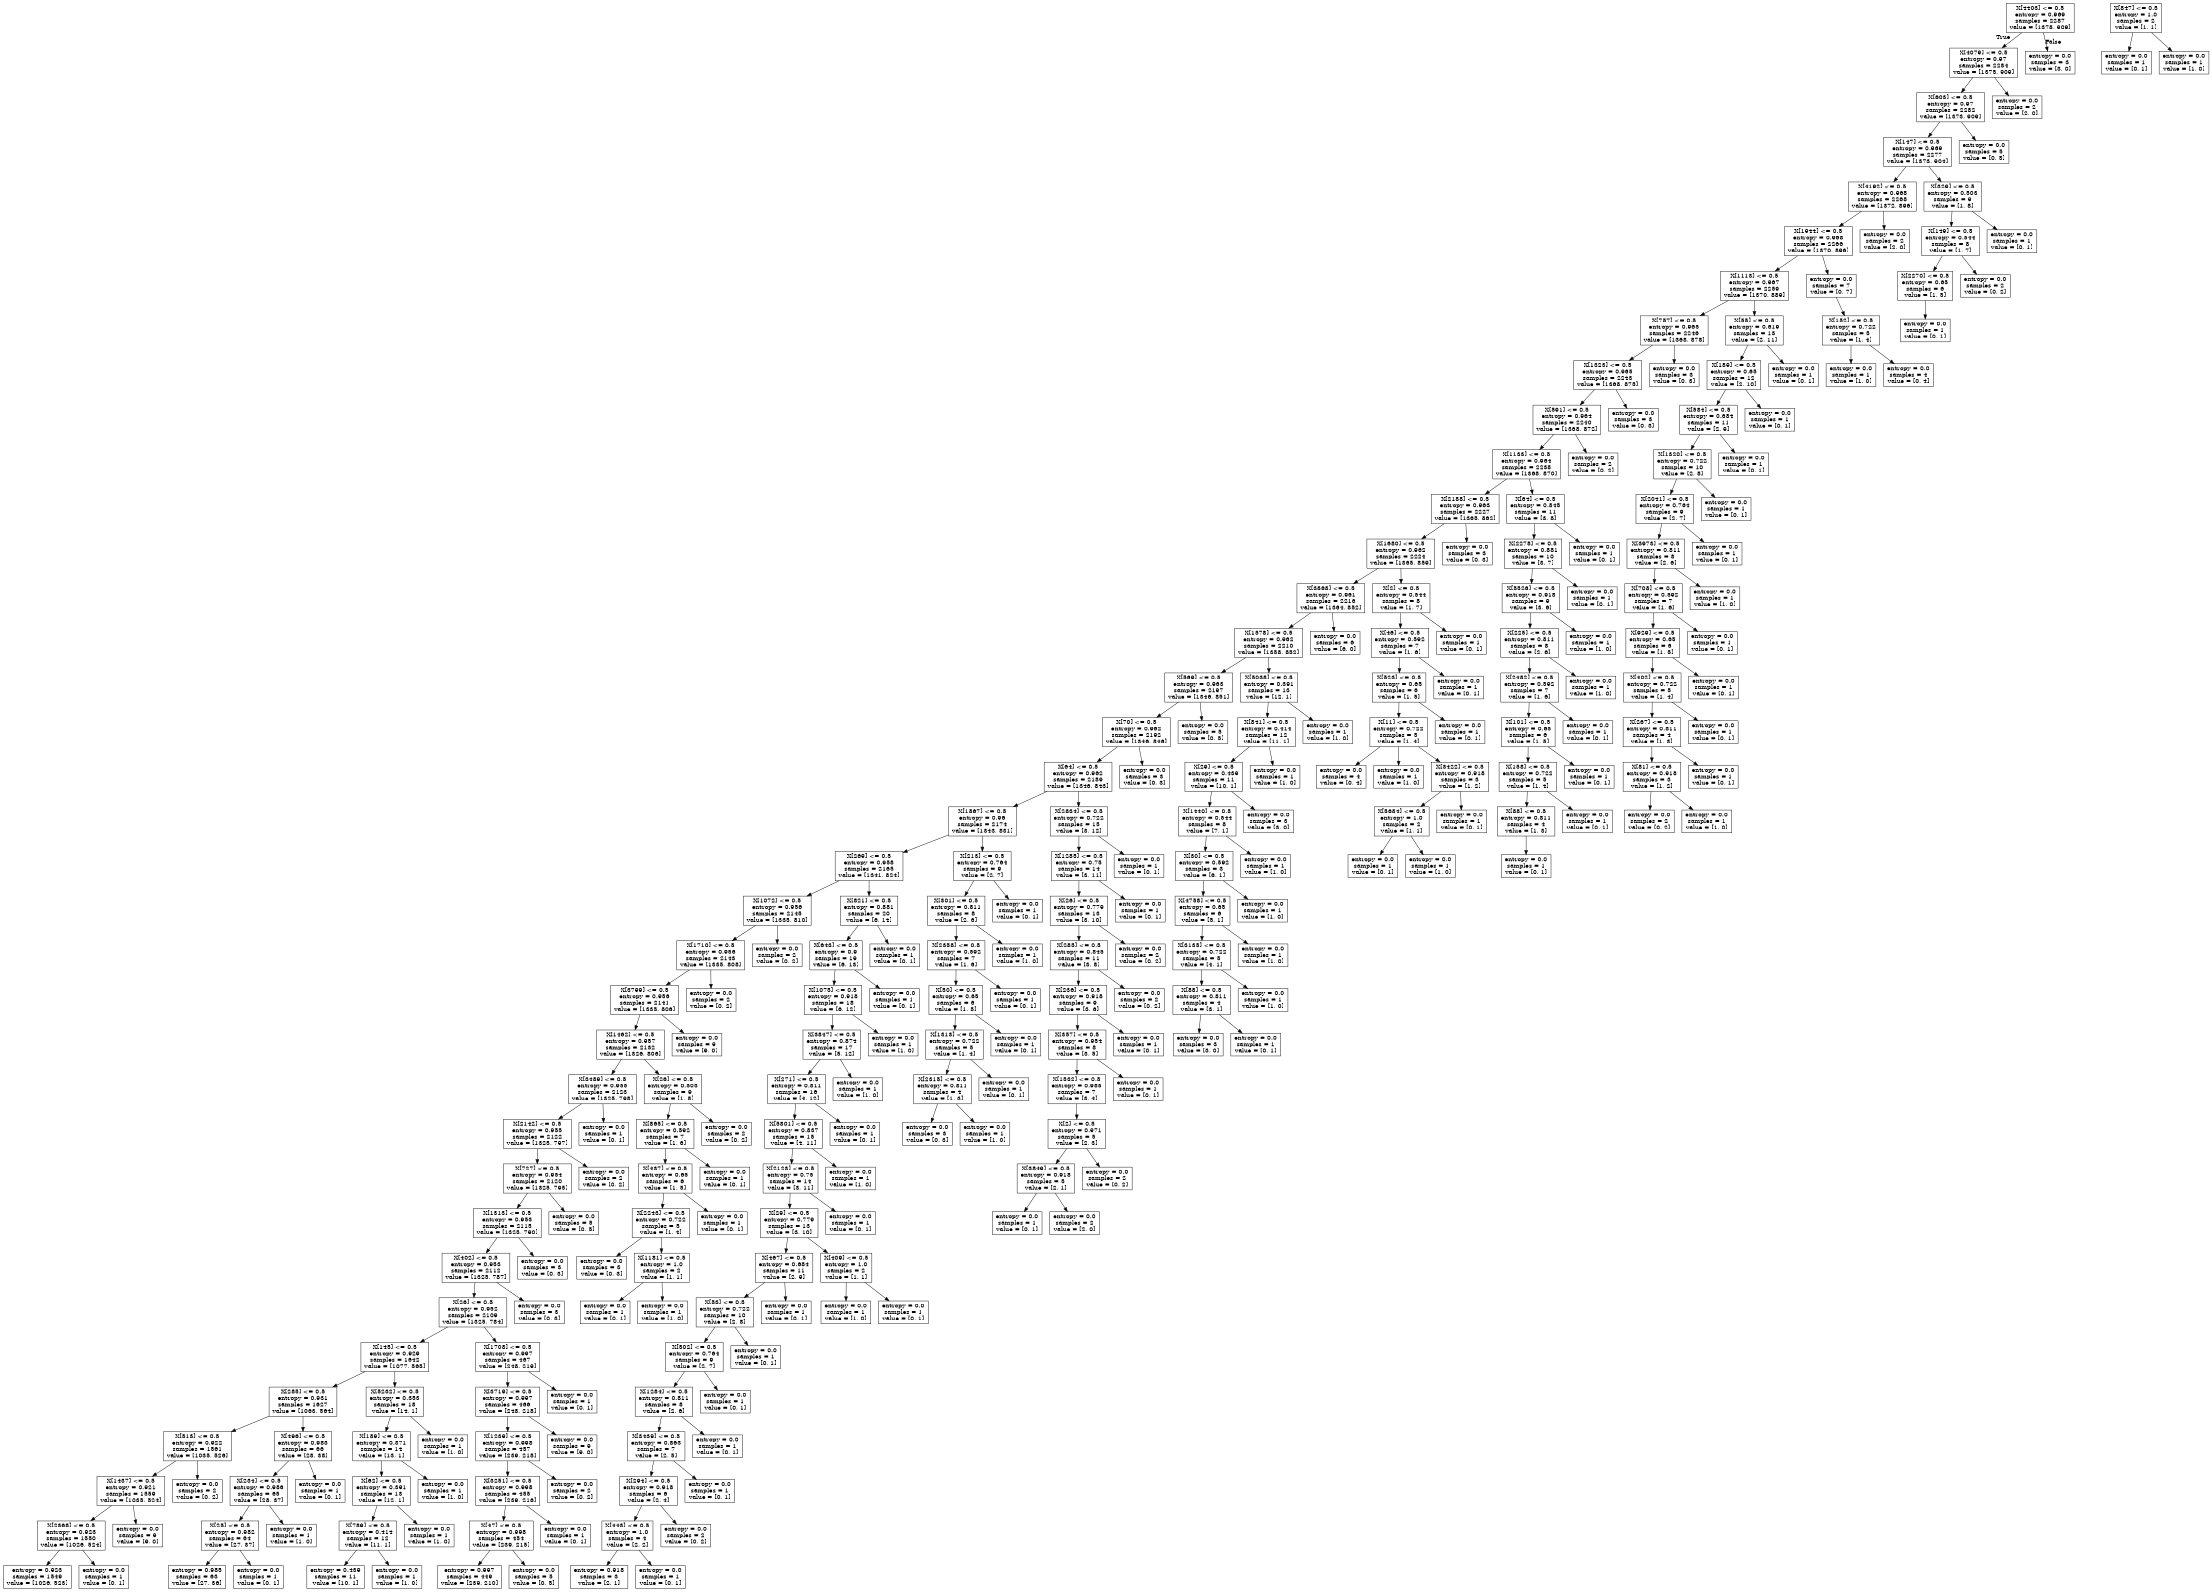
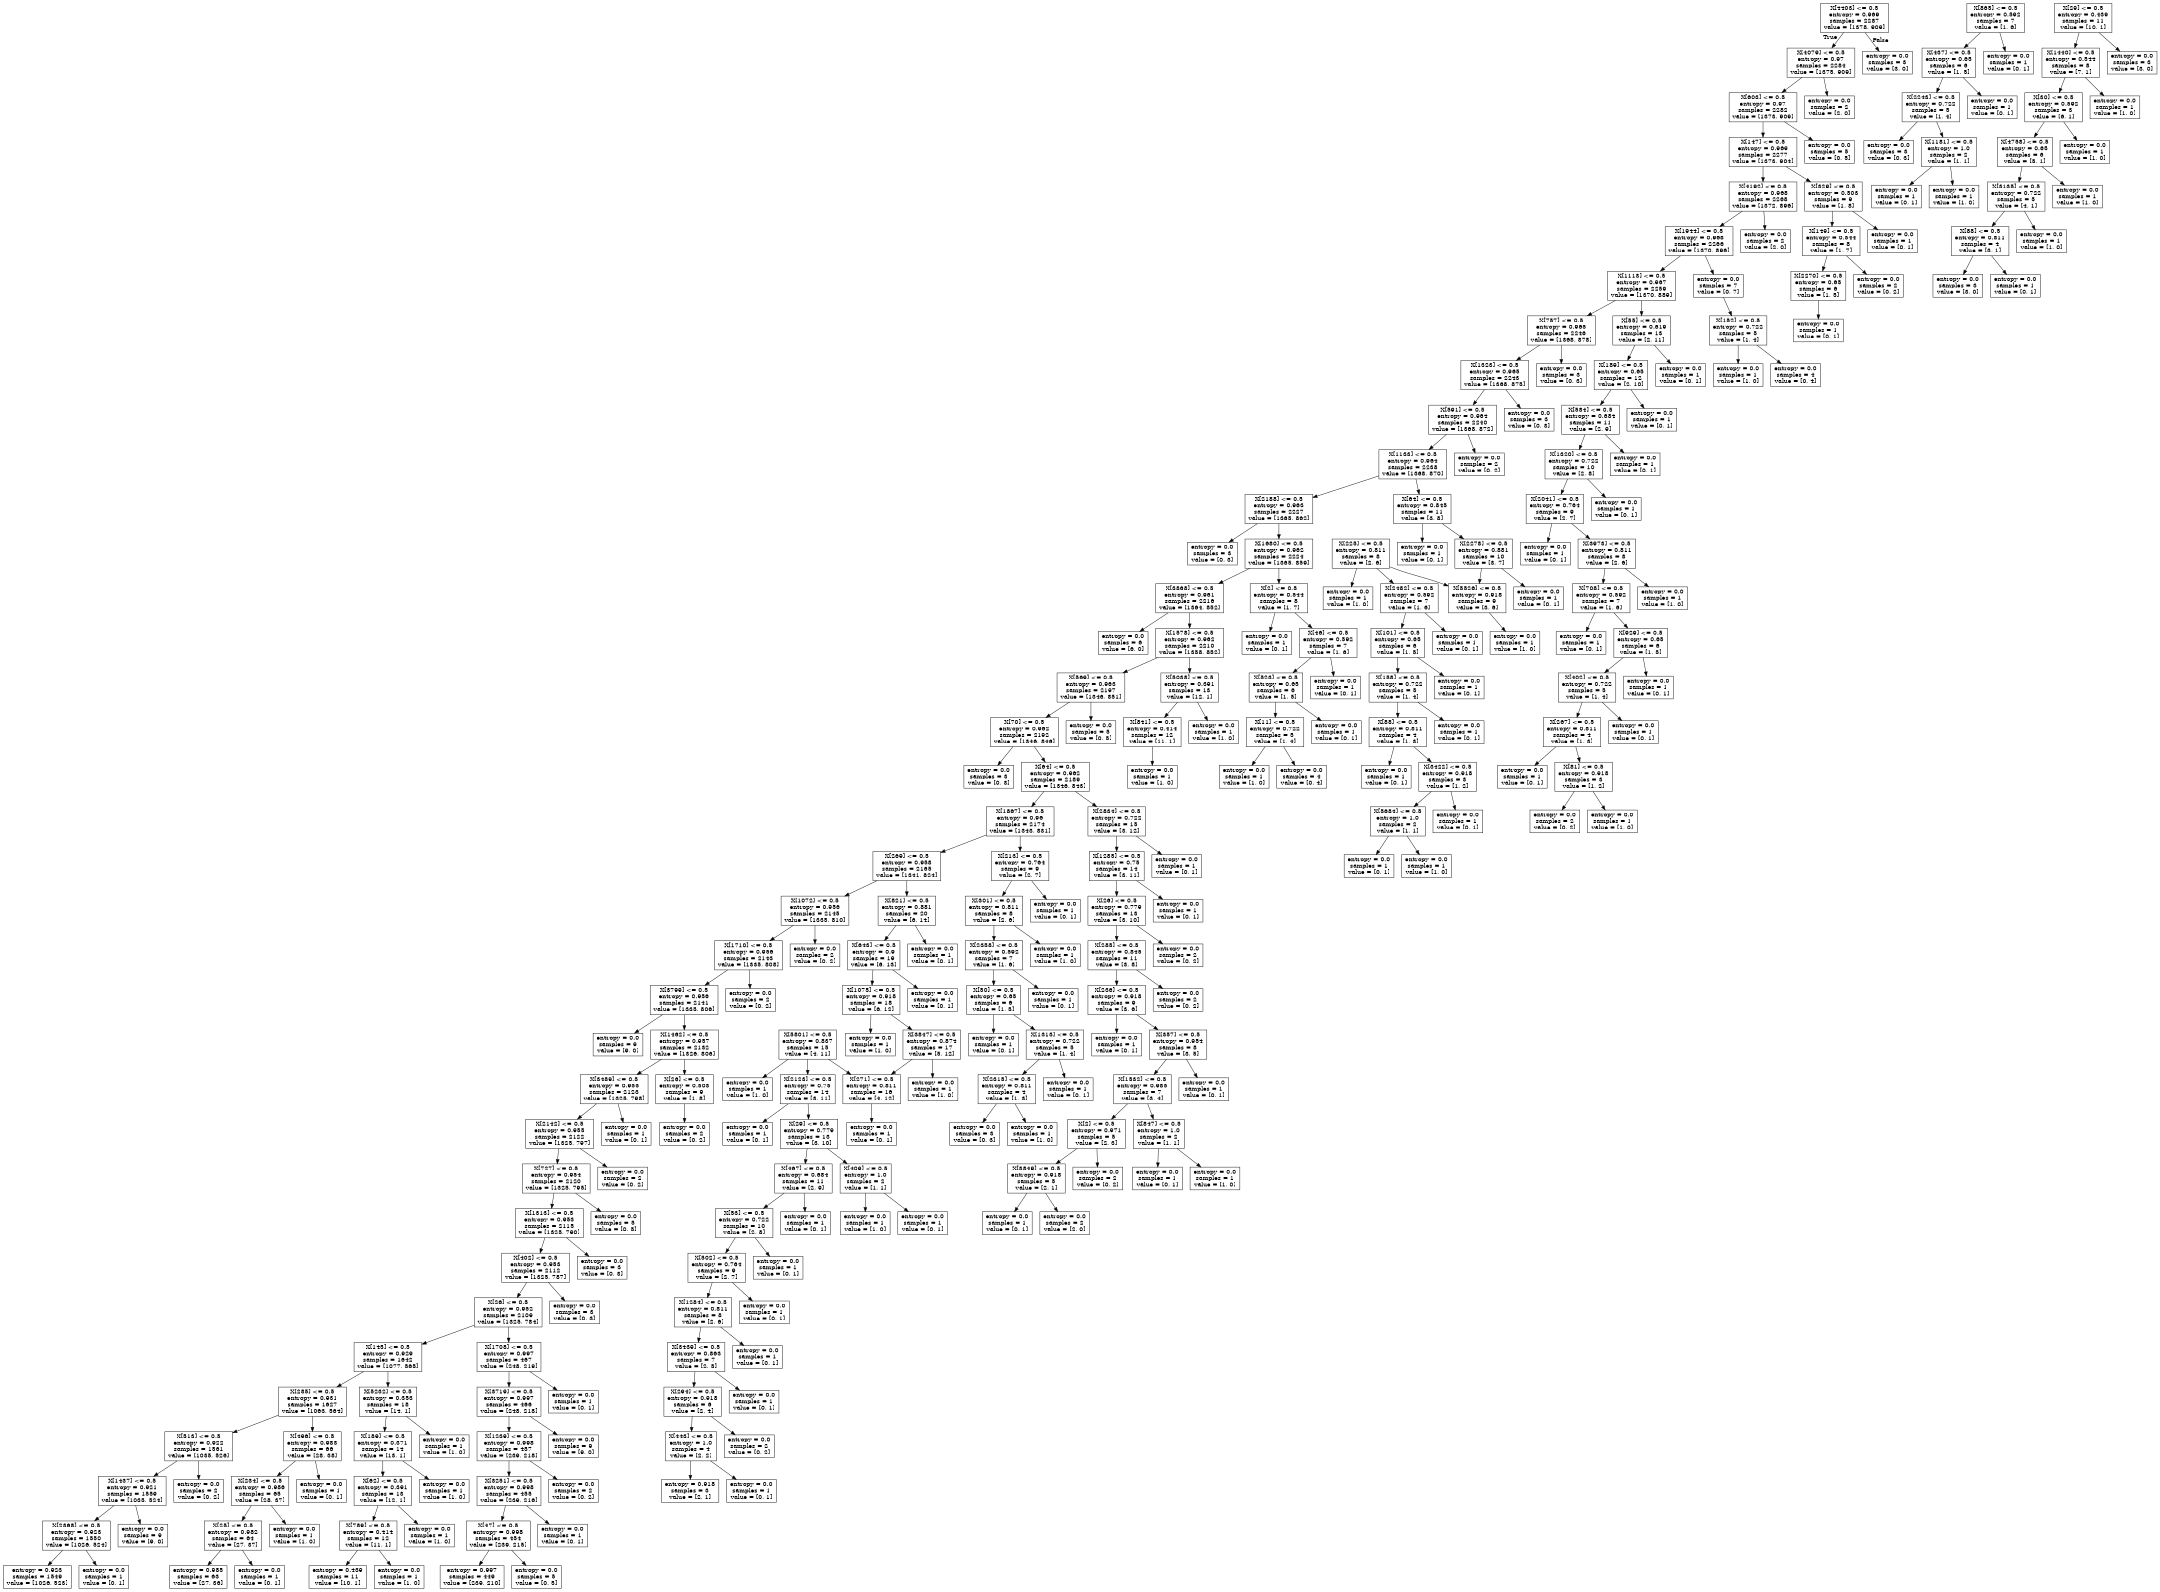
edge "X[5526] <= 0.5 entropy = 0.918 samples = 9 value = [3, 6]" -> "X[225] <= 0.5 entropy = 0.811 samples = 8 value = [2, 6]": reversed
edge "X[841] <= 0.5 entropy = 0.414 samples = 12 value = [11, 1]" -> "X[29] <= 0.5 entropy = 0.439 samples = 11 value = [10, 1]": removed
edge "X[11] <= 0.5 entropy = 0.722 samples = 5 value = [1, 4]" -> "X[3422] <= 0.5 entropy = 0.918 samples = 3 value = [1, 2]": now "X[88] <= 0.5 entropy = 0.811 samples = 4 value = [1, 3]" -> "X[3422] <= 0.5 entropy = 0.918 samples = 3 value = [1, 2]"
edge "X[26] <= 0.5 entropy = 0.503 samples = 9 value = [1, 8]" -> "X[865] <= 0.5 entropy = 0.592 samples = 7 value = [1, 6]": removed
edge "X[271] <= 0.5 entropy = 0.811 samples = 16 value = [4, 12]" -> "X[5801] <= 0.5 entropy = 0.837 samples = 15 value = [4, 11]": reversed
edge "X[1532] <= 0.5 entropy = 0.985 samples = 7 value = [3, 4]" -> "X[847] <= 0.5 entropy = 1.0 samples = 2 value = [1, 1]": added
